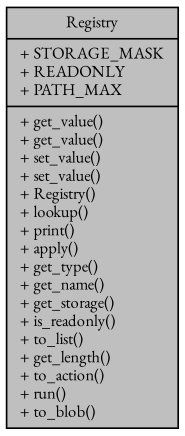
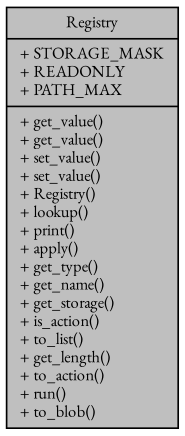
node "Registry": text "+ is_readonly()" -> "+ is_action()"
